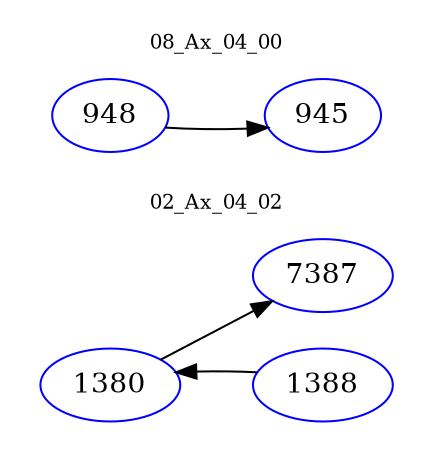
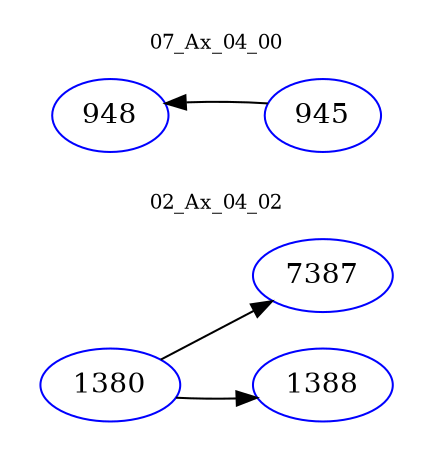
cluster "08_Ax_04_00": label "08_Ax_04_00" -> "07_Ax_04_00"
edge "948" -> "945": reversed
edge "1388" -> "1380": reversed
